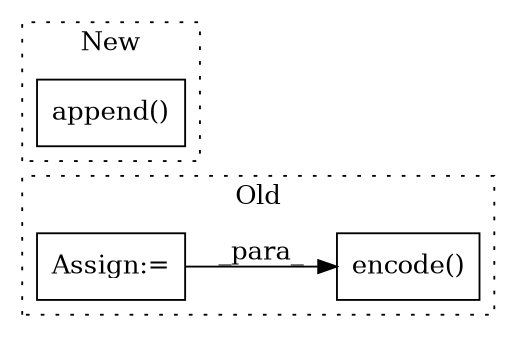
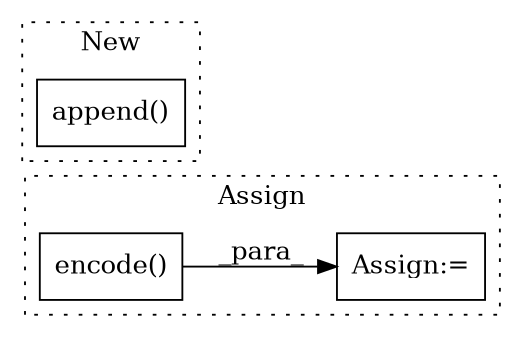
cluster "Old": label "Old" -> "Assign"
edge "Assign:=" -> "encode()": reversed
